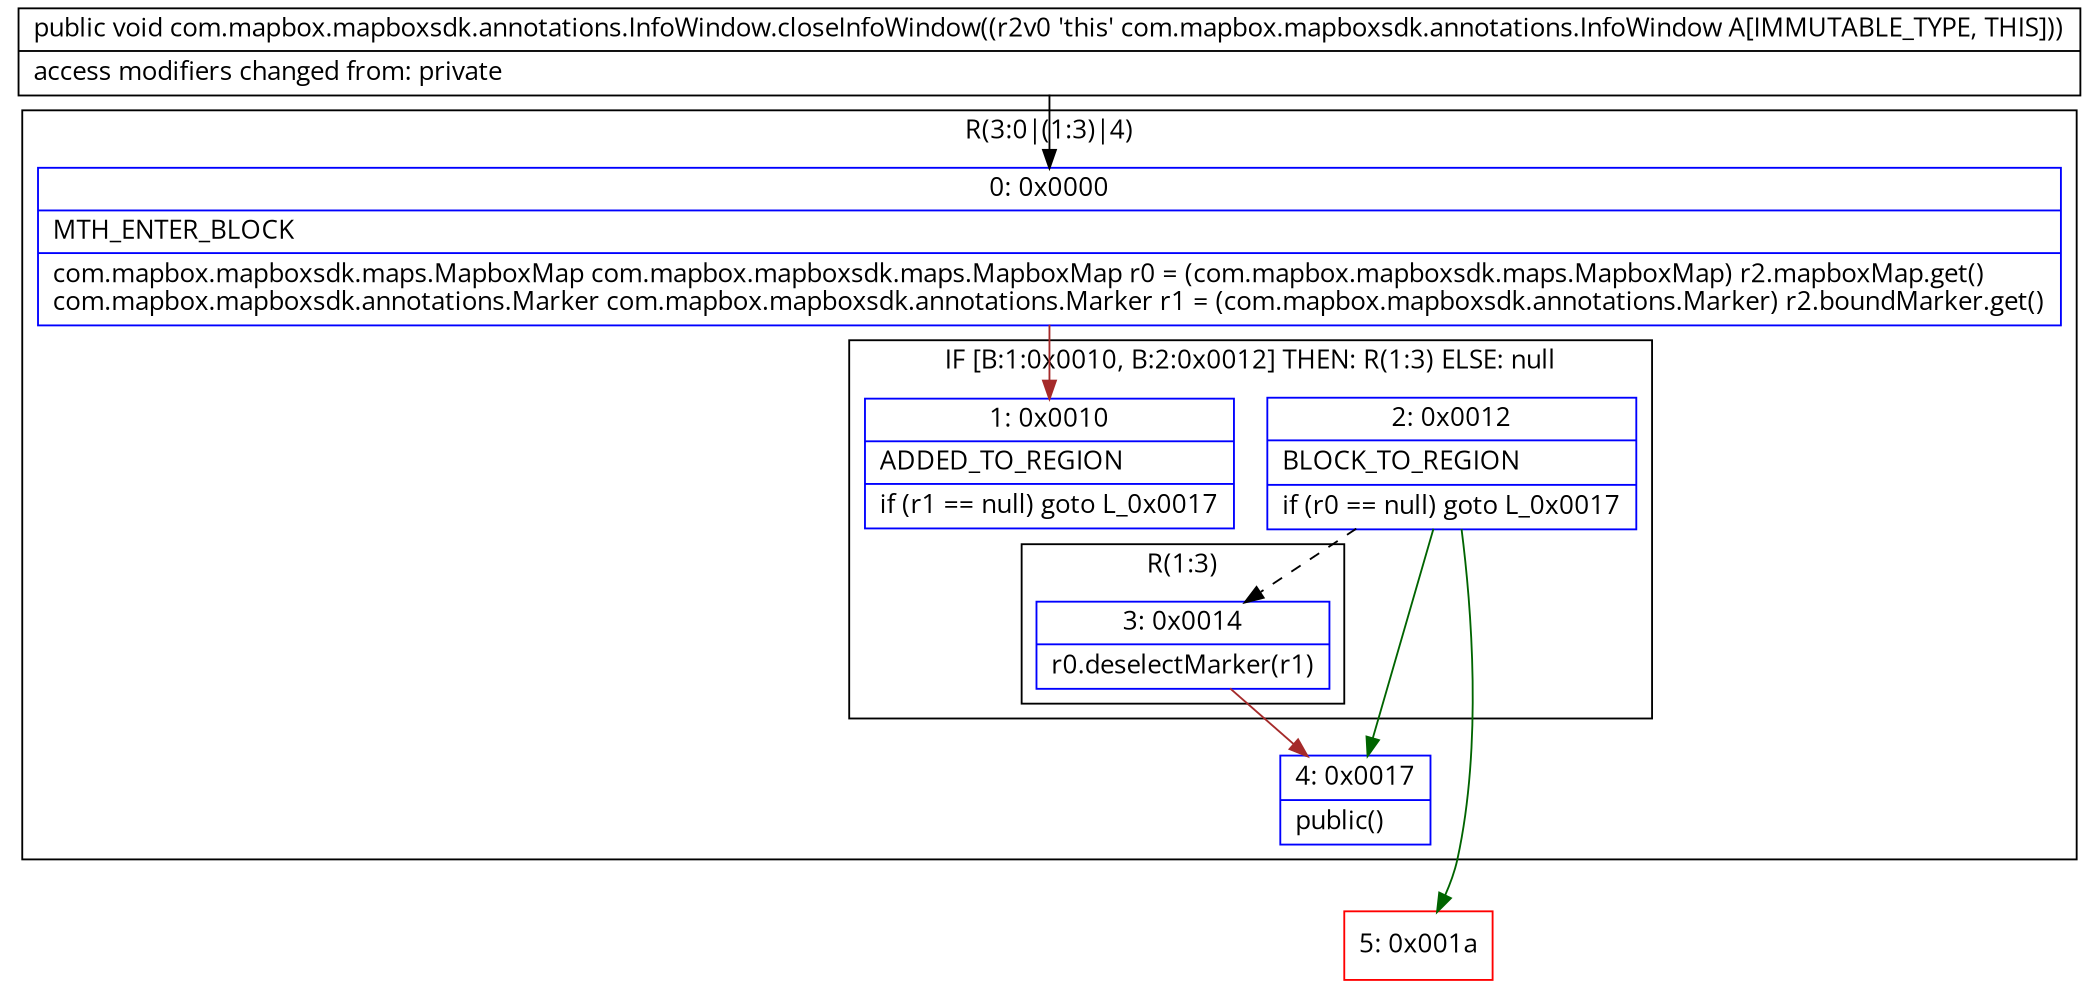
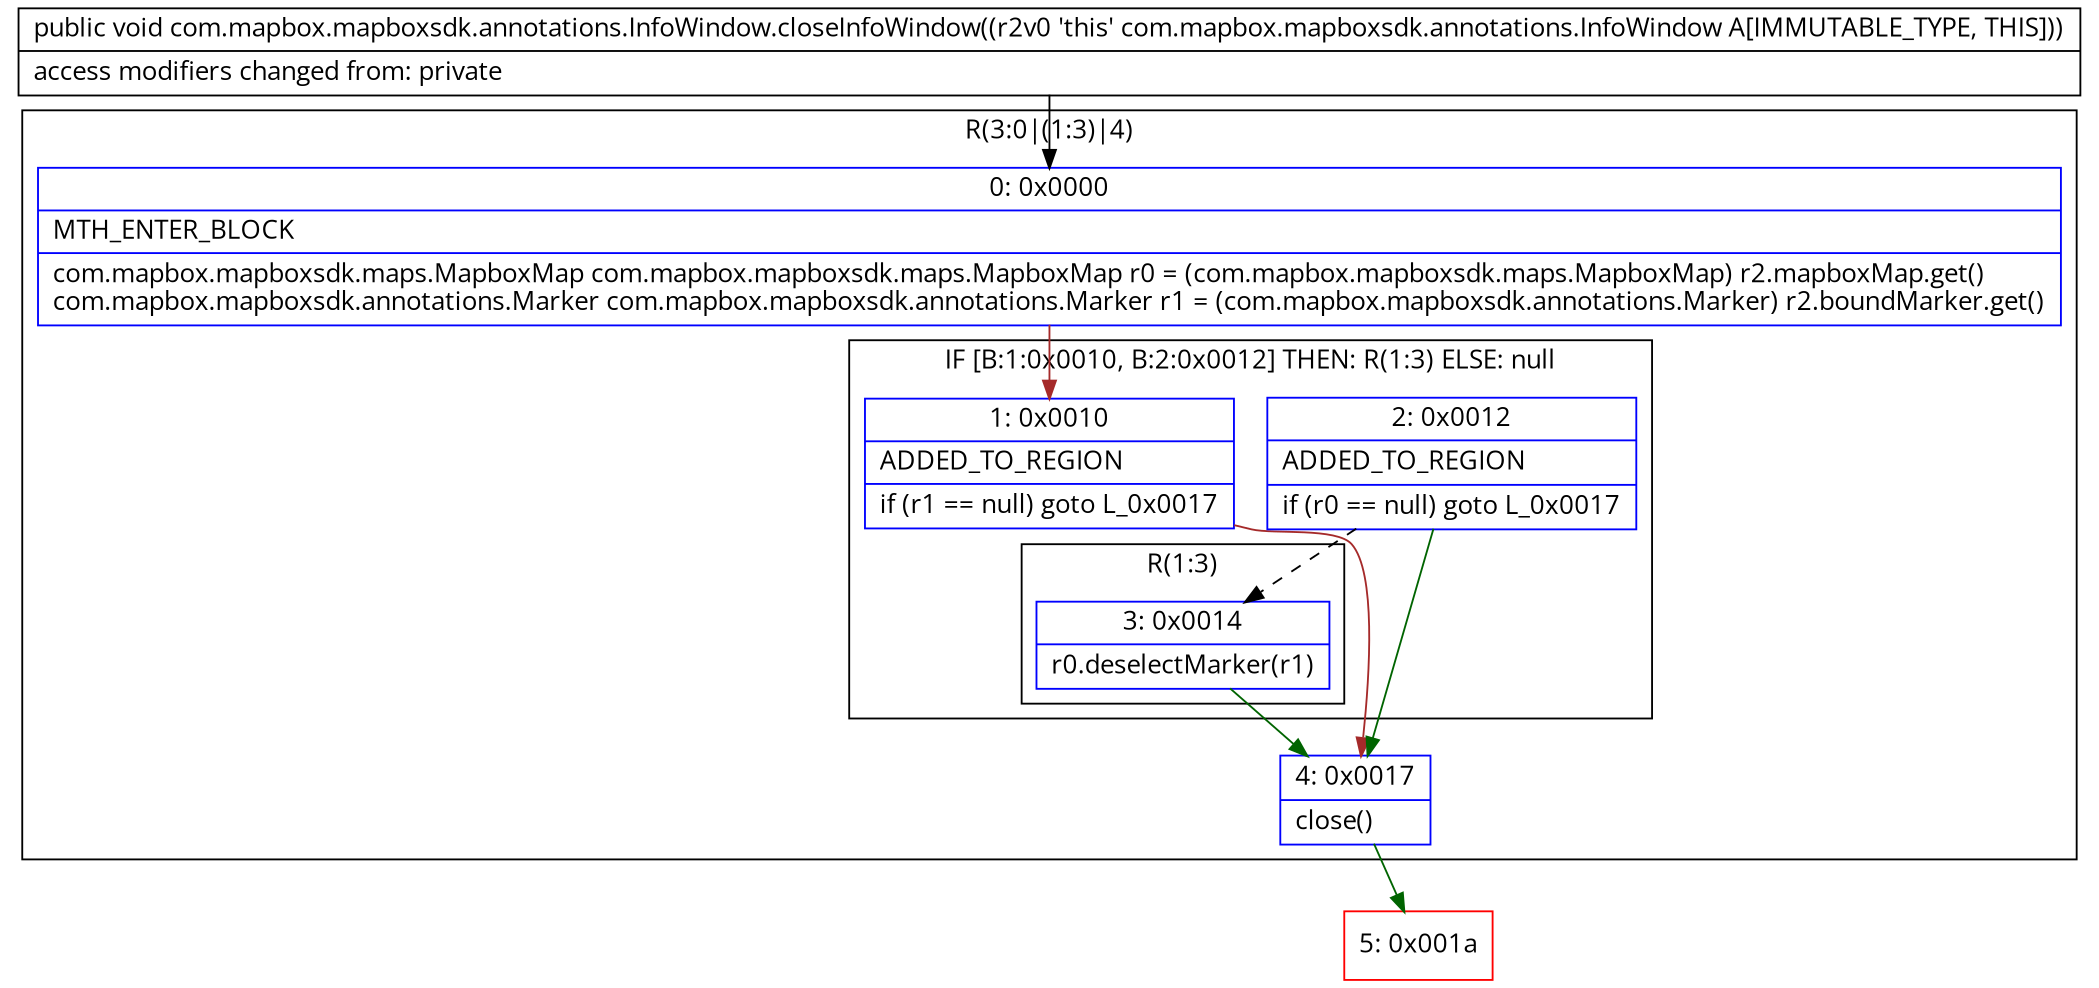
node "2: 0x0012": text "BLOCK_TO_REGION" -> "ADDED_TO_REGION"
edge "1: 0x0010" -> "4: 0x0017": added
edge "2: 0x0012" -> "5: 0x001a": now "4: 0x0017" -> "5: 0x001a"
edge "3: 0x0014" -> "4: 0x0017": color brown -> darkgreen
node "4: 0x0017": text "public()" -> "close()"
